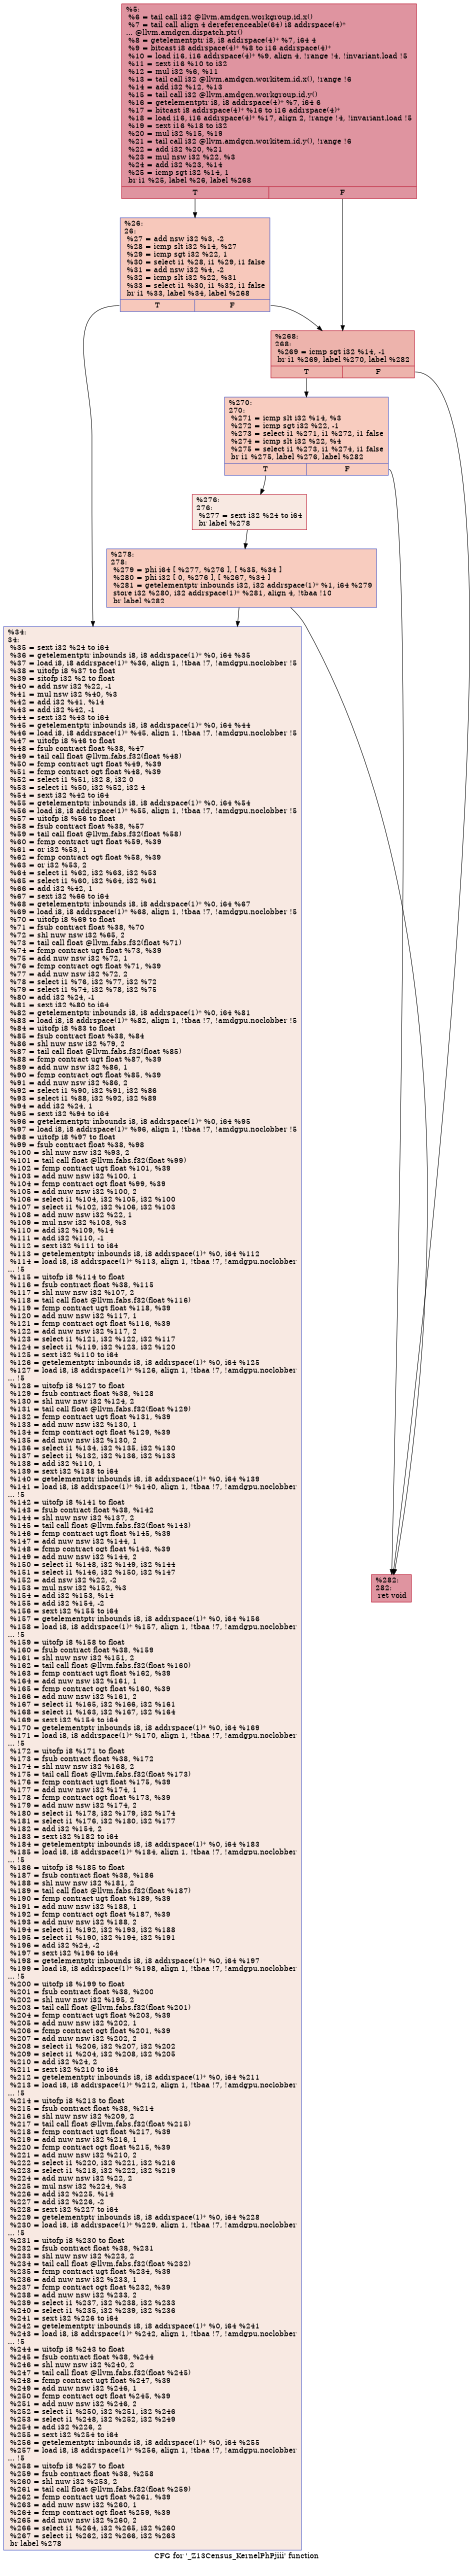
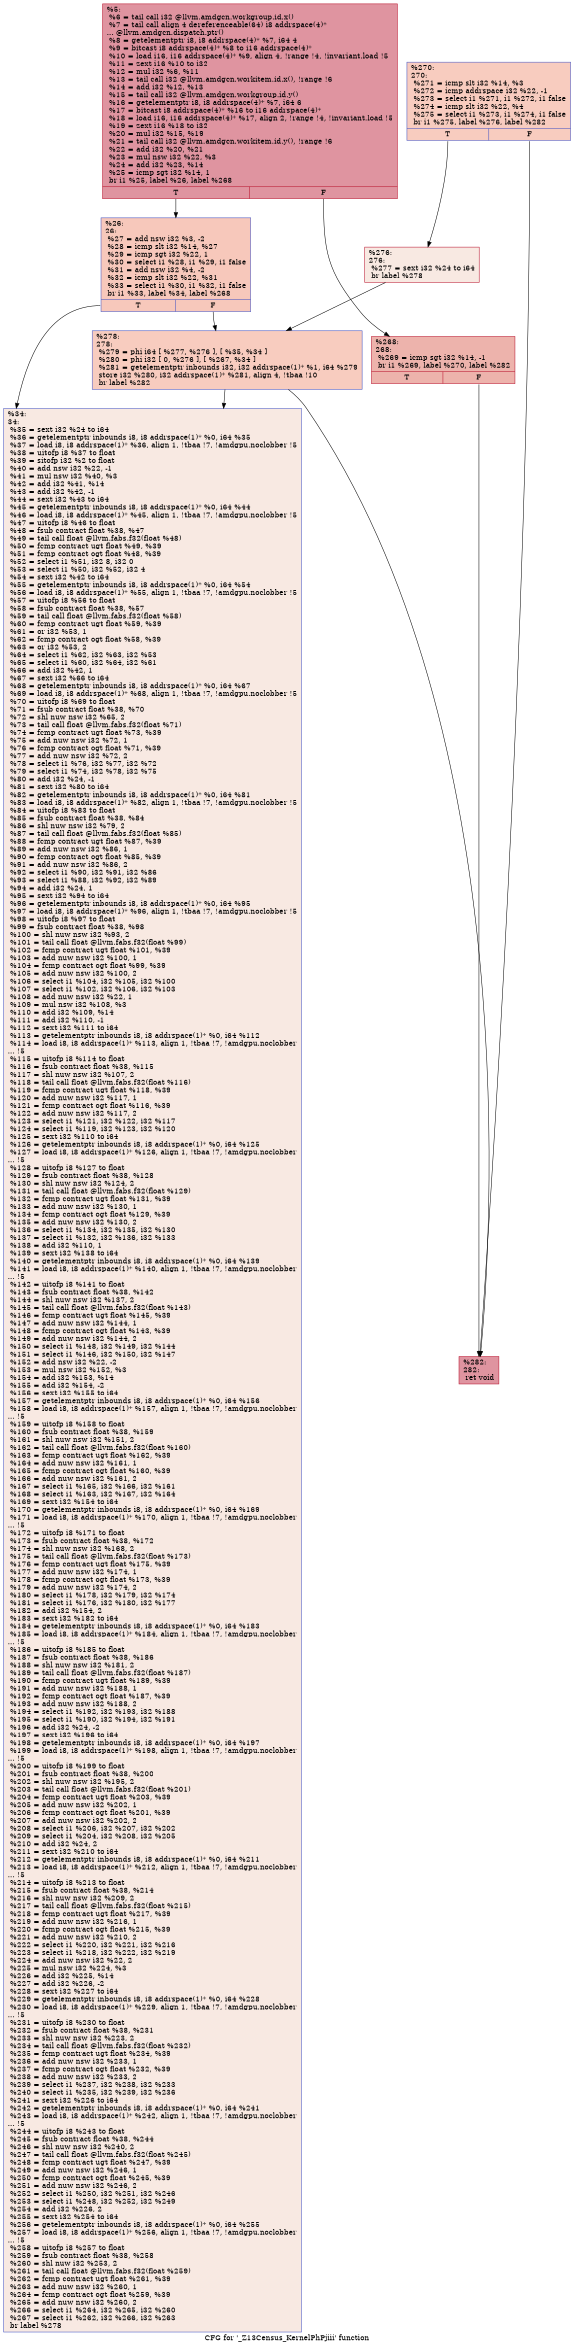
edge "%26:" -> "%268:": now "%26:" -> "%278:"
edge "%268:" -> "%270:": removed
node "%270:": text "%272 = icmp sgt i32 %22, -1" -> "%272 = icmp addrspace i32 %22, -1"
